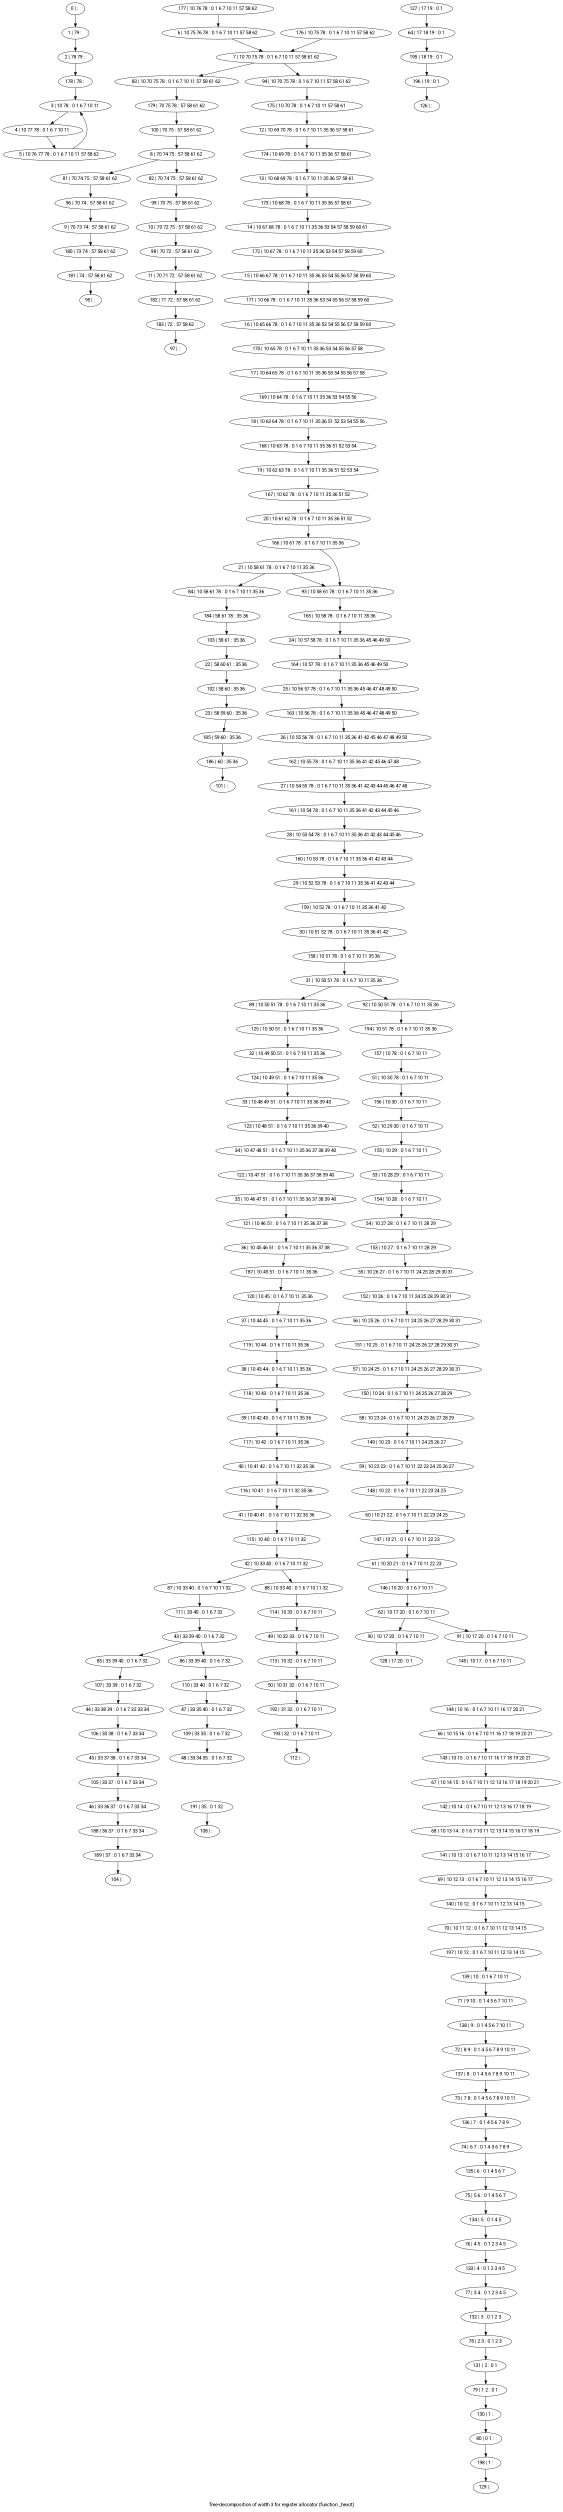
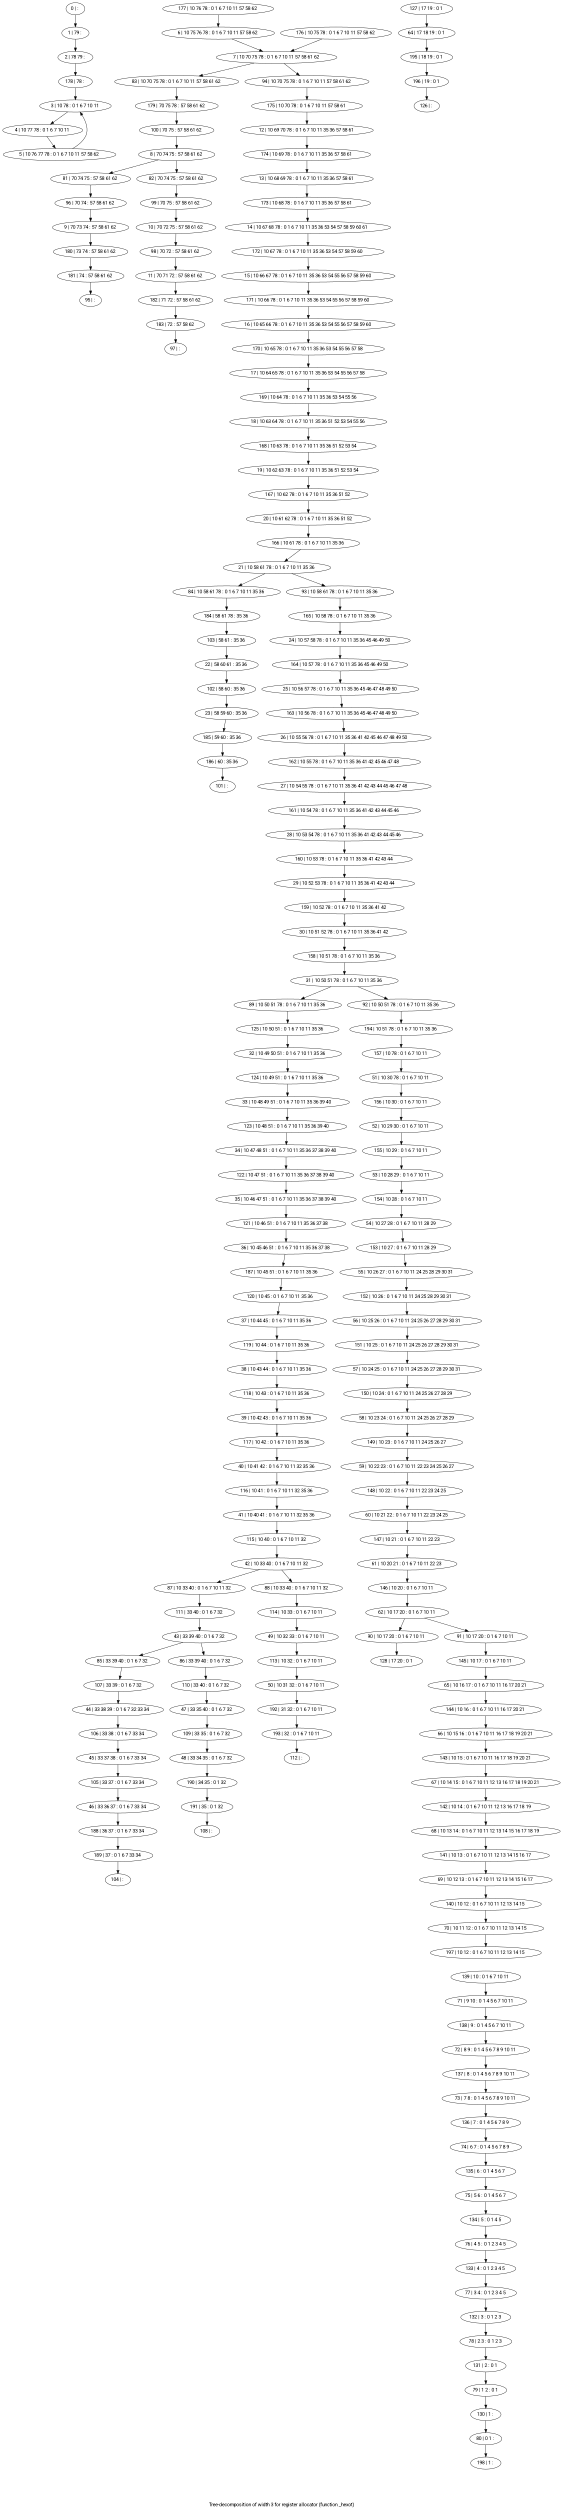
edge "166 | 10 61 78 : 0 1 6 7 10 11 35 36" -> "93 | 10 58 61 78 : 0 1 6 7 10 11 35 36": now "166 | 10 61 78 : 0 1 6 7 10 11 35 36" -> "21 | 10 58 61 78 : 0 1 6 7 10 11 35 36"
node "65 | 10 16 17 : 0 1 6 7 10 11 16 17 20 21": added
node "190 | 34 35 : 0 1 32": added
edge "197 | 10 12 : 0 1 6 7 10 11 12 13 14 15" -> "139 | 10 : 0 1 6 7 10 11": removed
node "129 | :": removed
